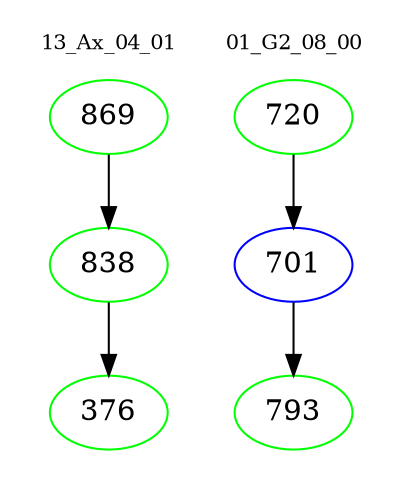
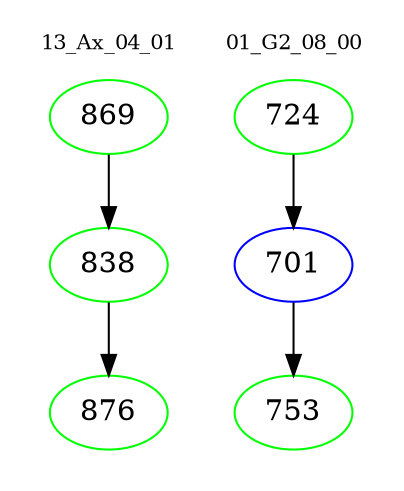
node "720": label "720" -> "724"
node "376": label "376" -> "876"
node "793": label "793" -> "753"
